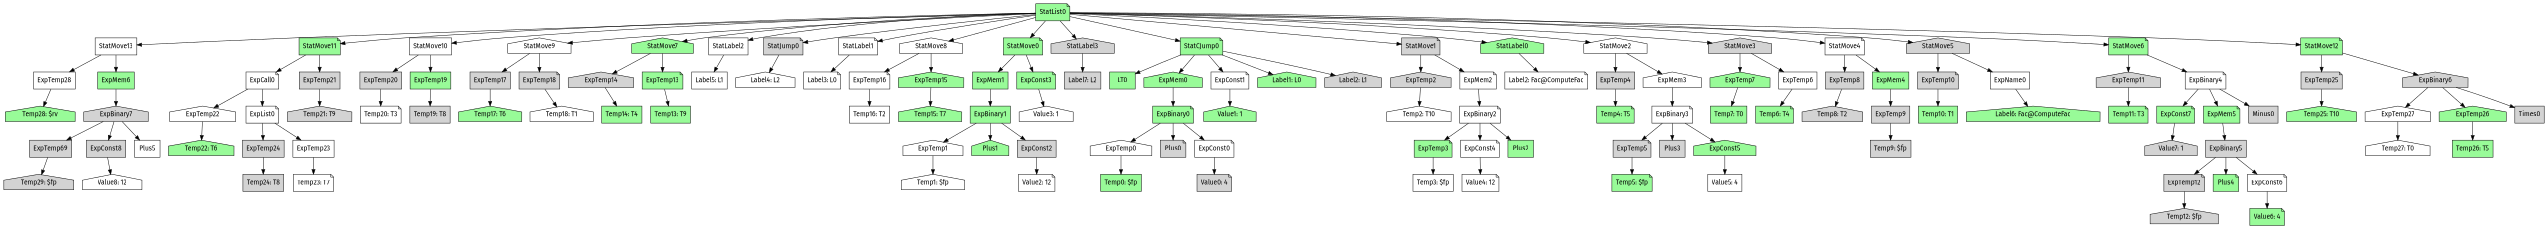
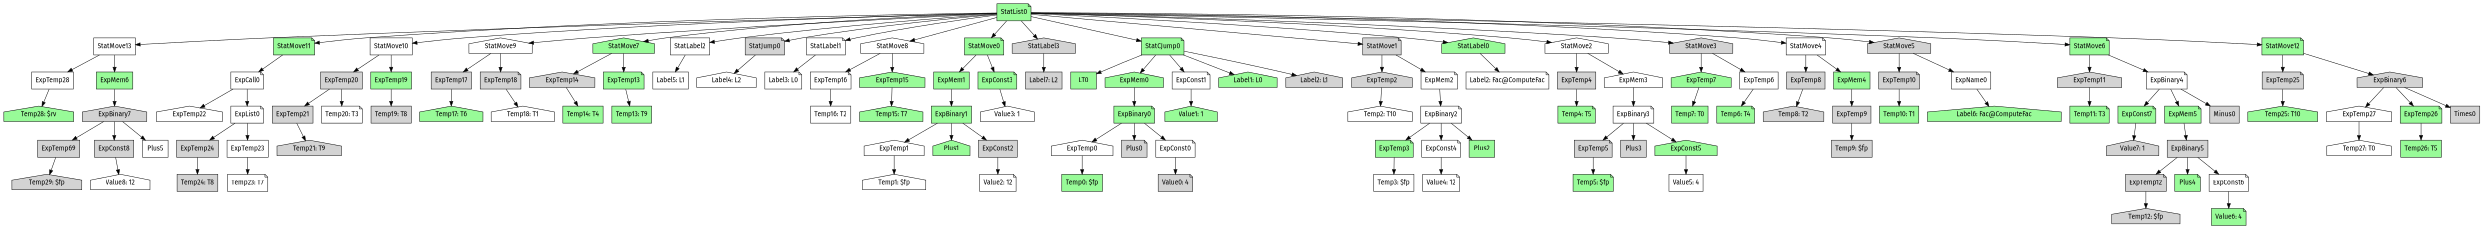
edge "StatMove11" -> "ExpTemp21": now "ExpTemp20" -> "ExpTemp21"
node "ExpTemp26": shape house -> note
node "Temp22: T6": removed
